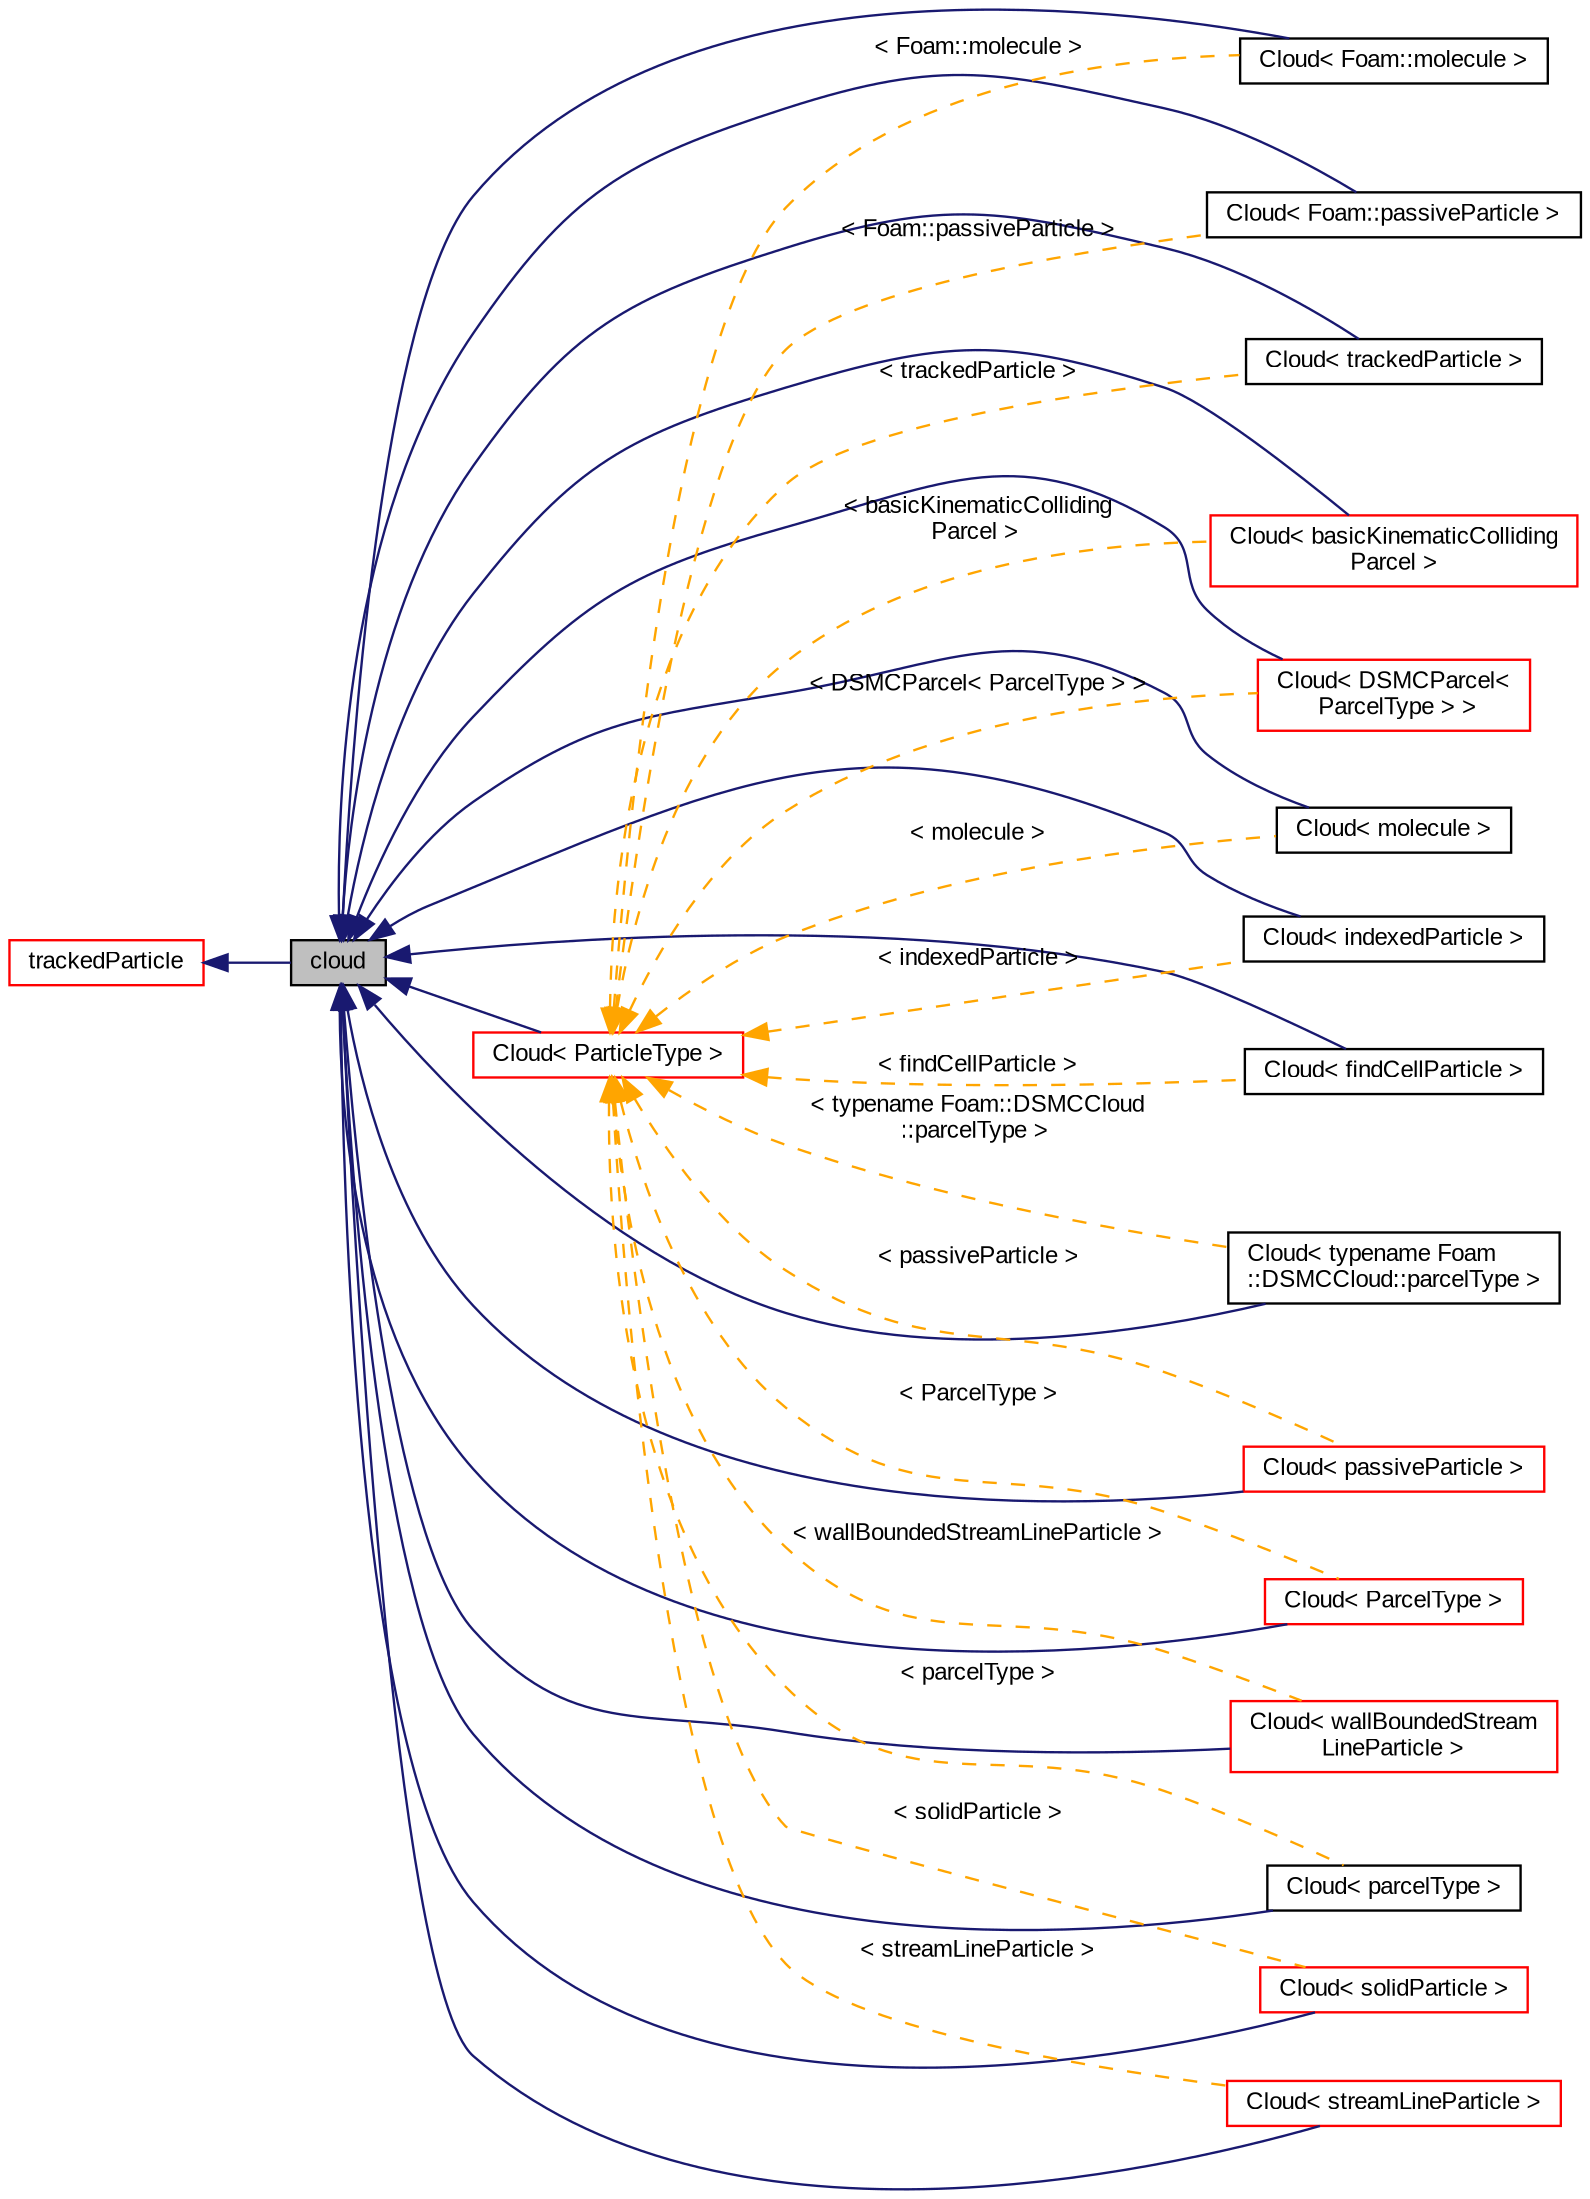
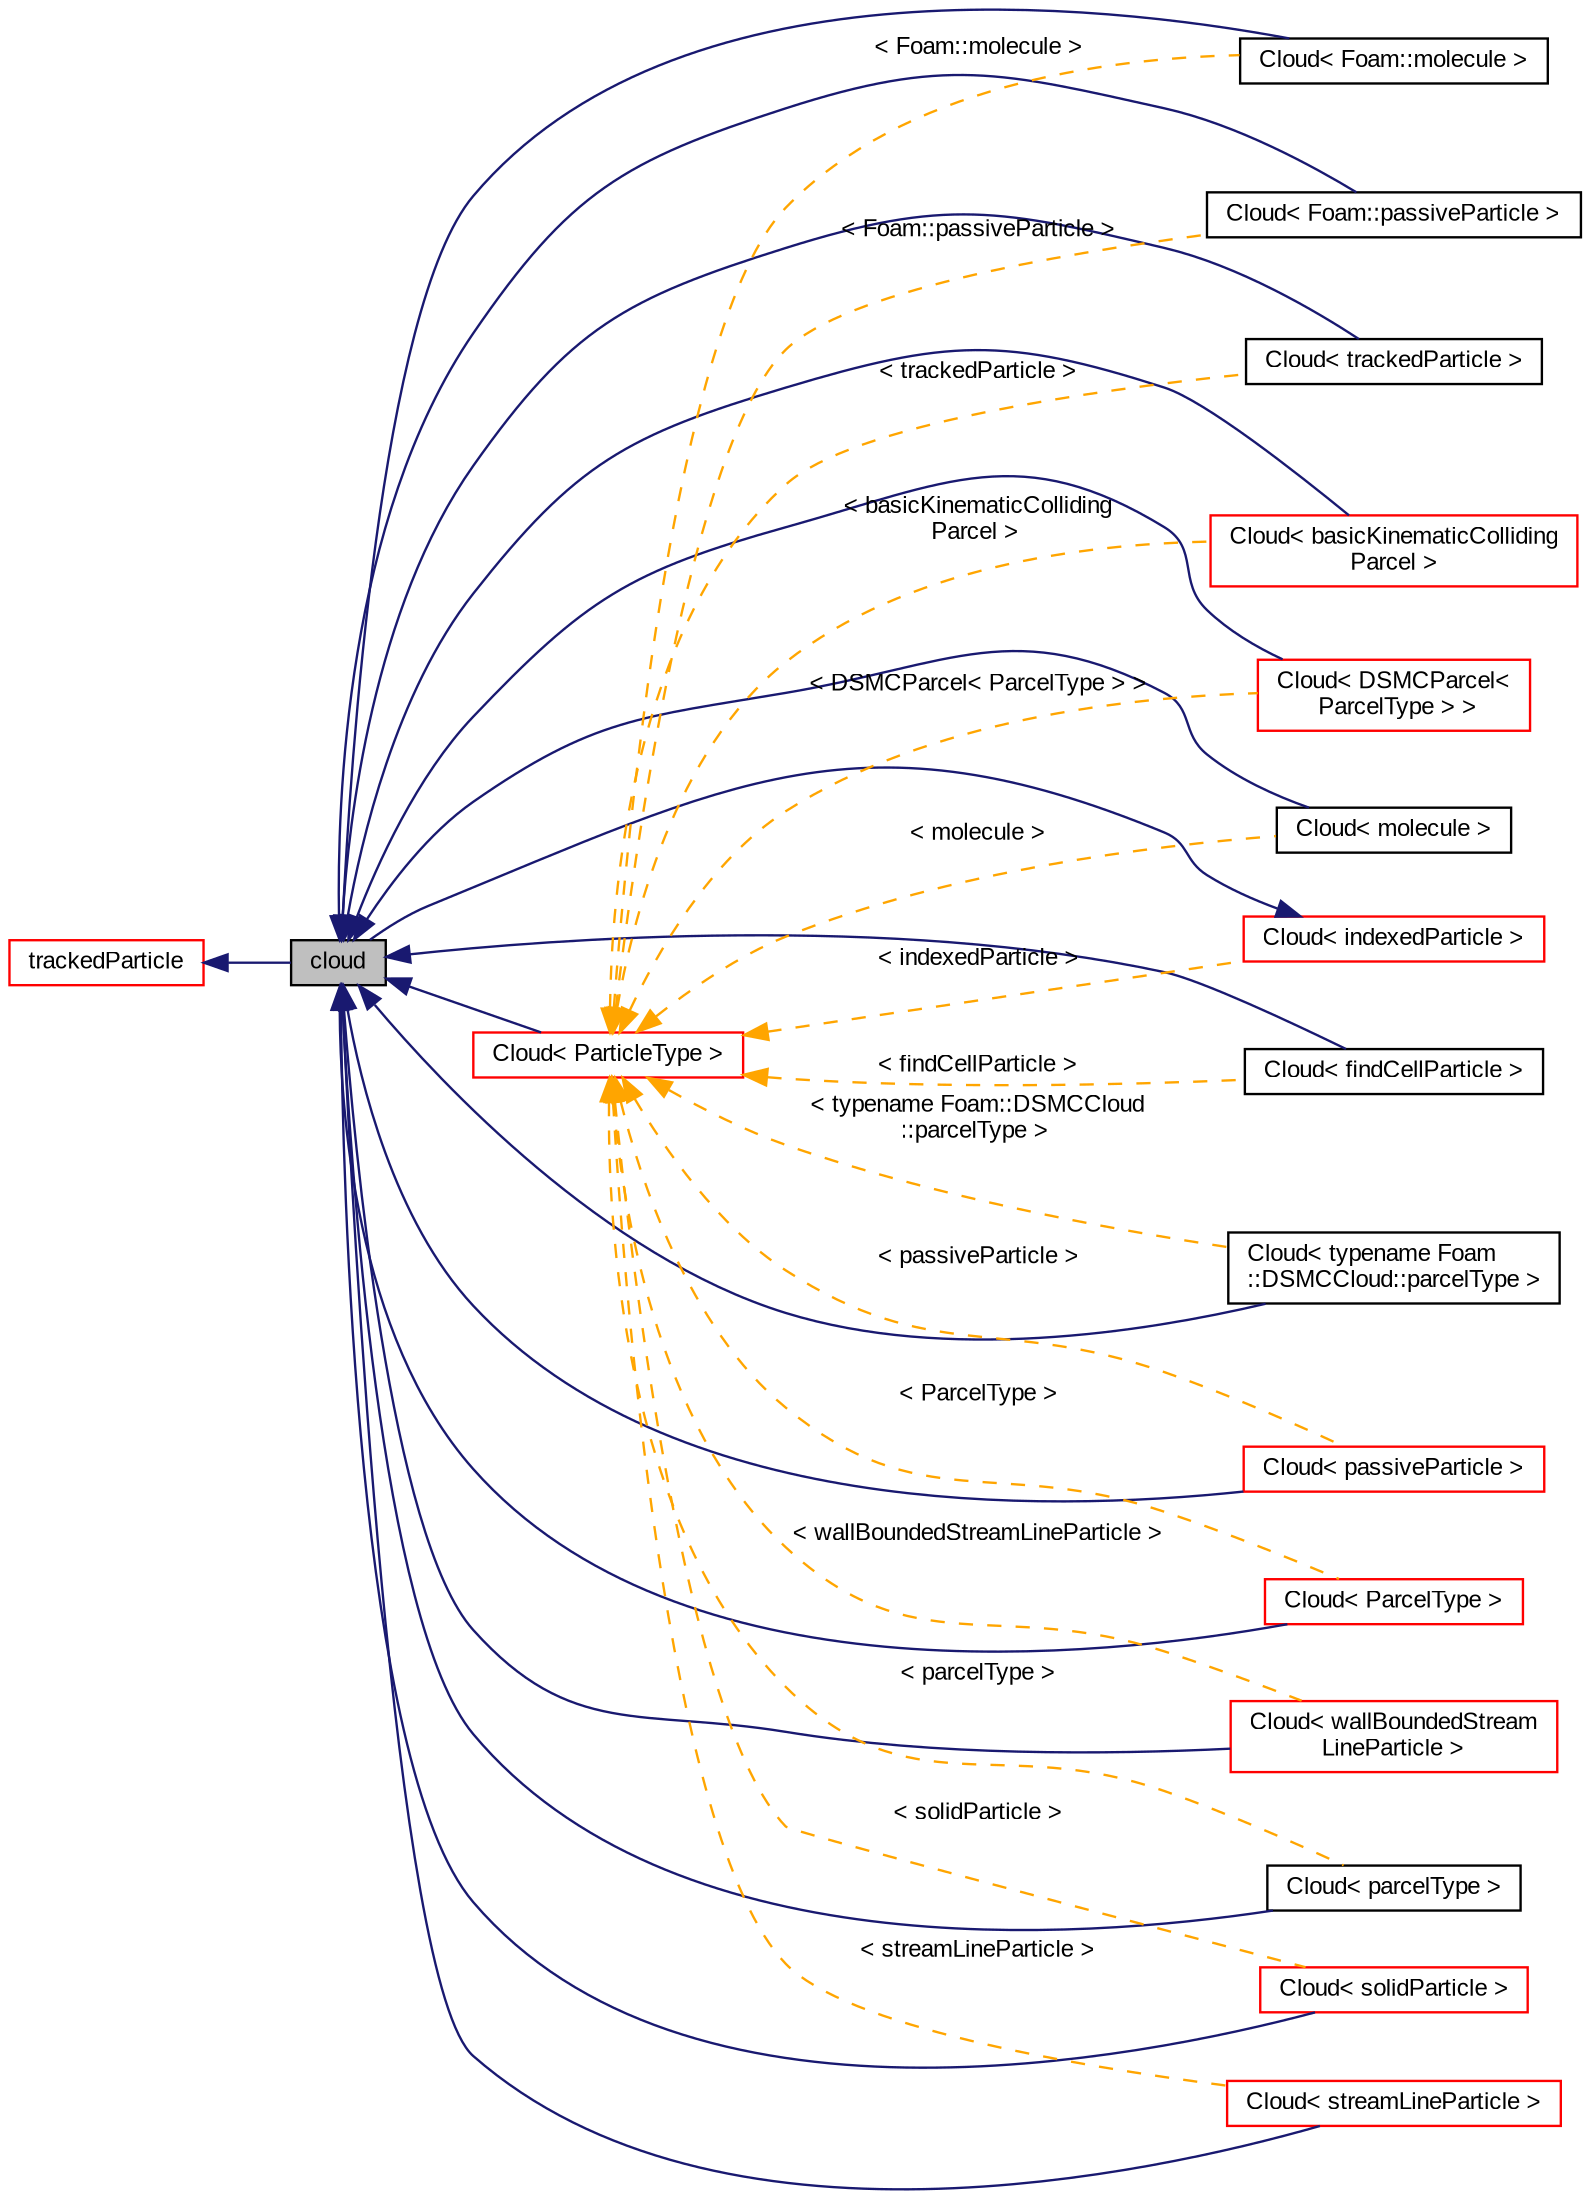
edge "Cloud< indexedParticle >" -> "cloud": reversed
node "Cloud< indexedParticle >": color black -> red
